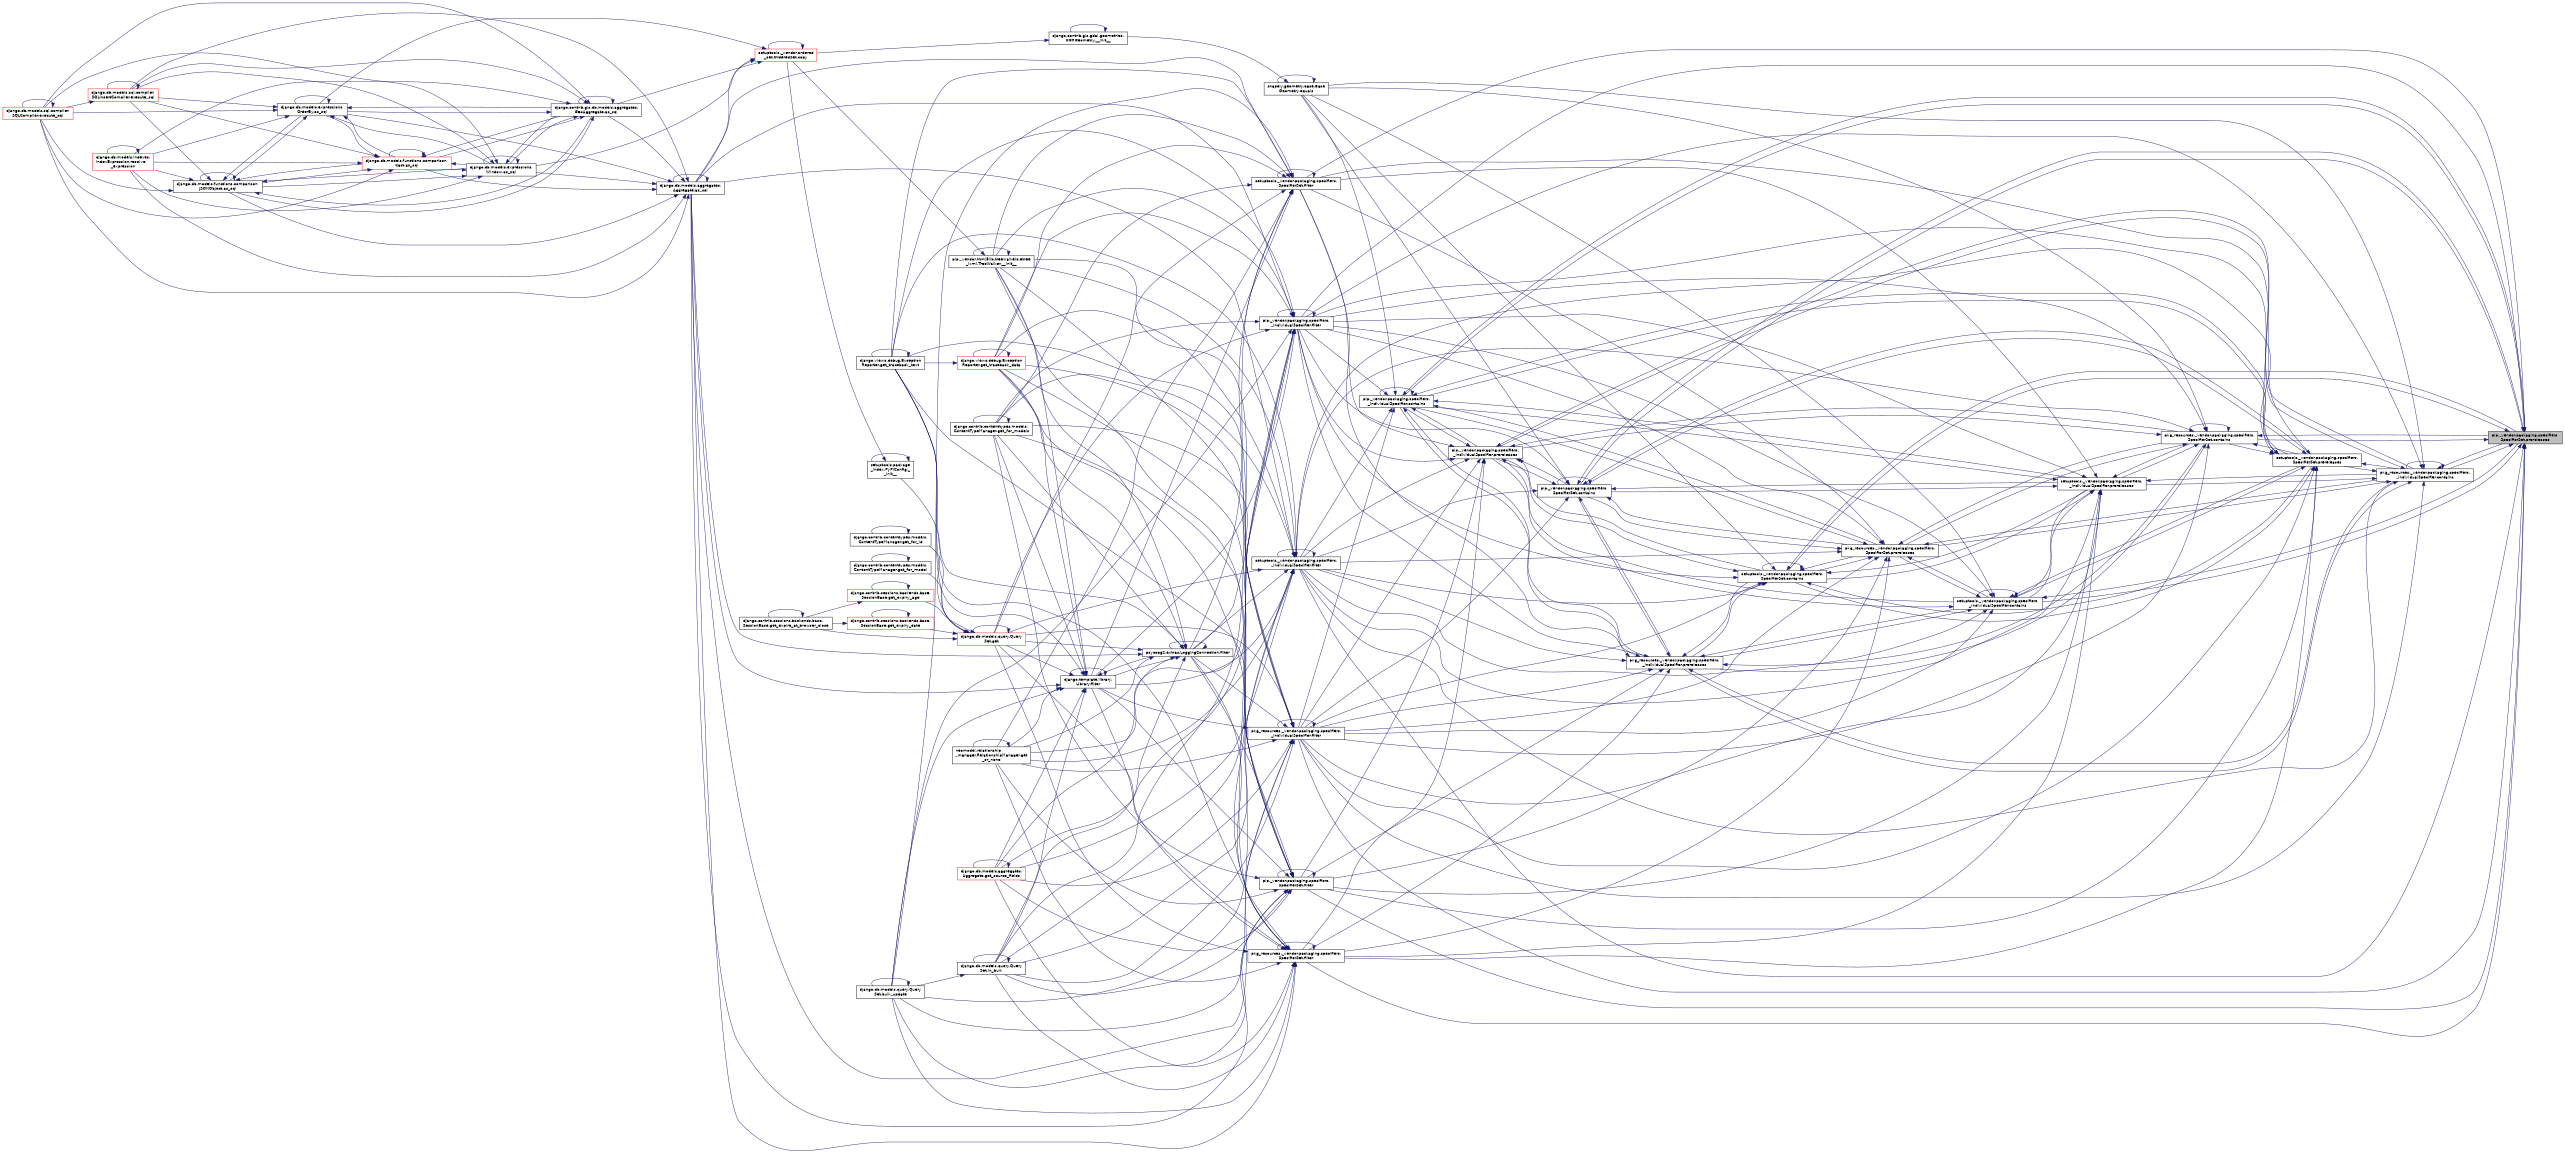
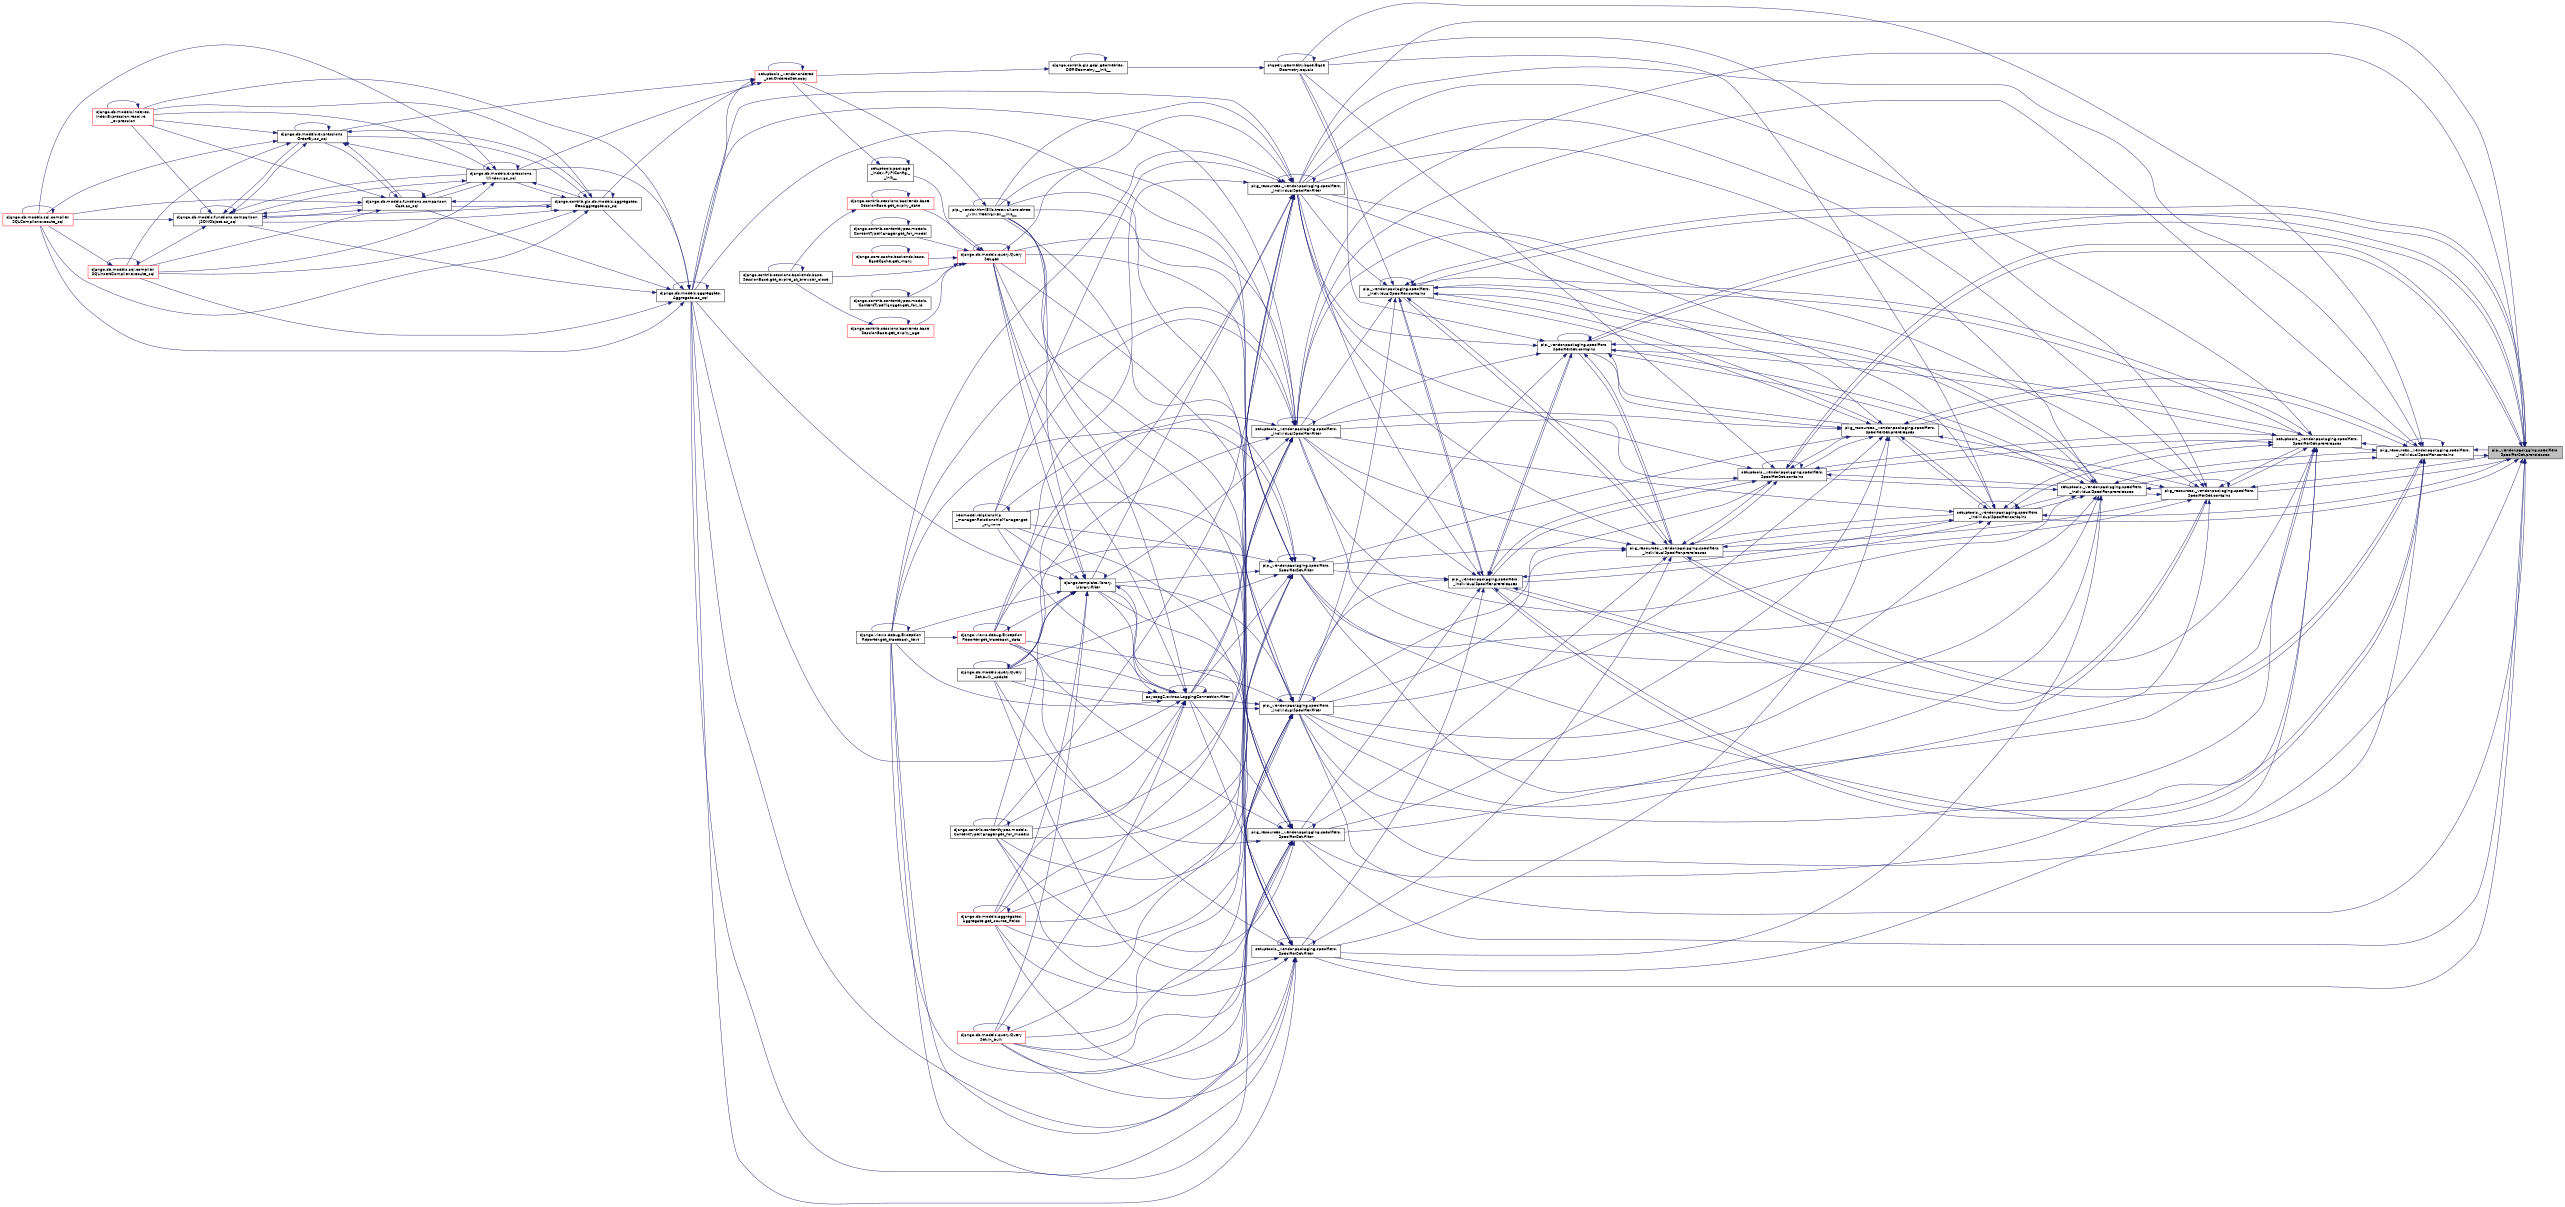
edge "django.db.models.expressions. OrderBy.as_sql" -> "django.db.models.aggregates. Aggregate.as_sql": removed
node "django.db.models.functions.comparison. Cast.as_sql": color red -> black
node "django.core.cache.backends.base. BaseCache.get_many": added
node "django.db.models.query.Query Set.in_bulk": color black -> red
edge "django.db.models.query.Query Set.bulk_update" -> "django.db.models.query.Query Set.in_bulk": now "django.db.models.query.Query Set.bulk_update" -> "psycopg2.extras.LoggingConnection.filter"
edge "django.db.models.aggregates. Aggregate.get_source_fields" -> "setuptools._vendor.packaging.specifiers. SpecifierSet.filter": added
